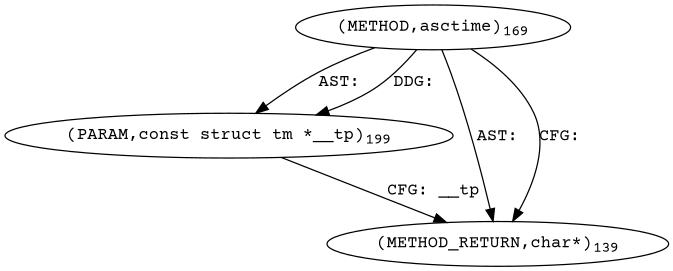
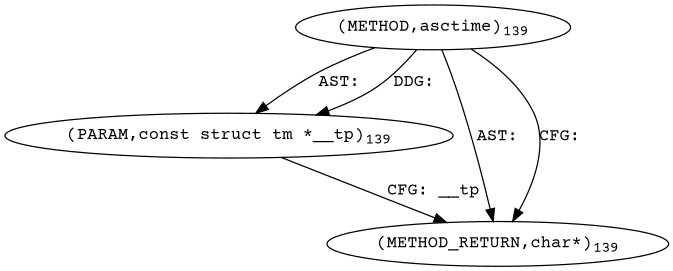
node "(METHOD,asctime)": text "169" -> "139"
node "(PARAM,const struct tm *__tp)": text "199" -> "139"
